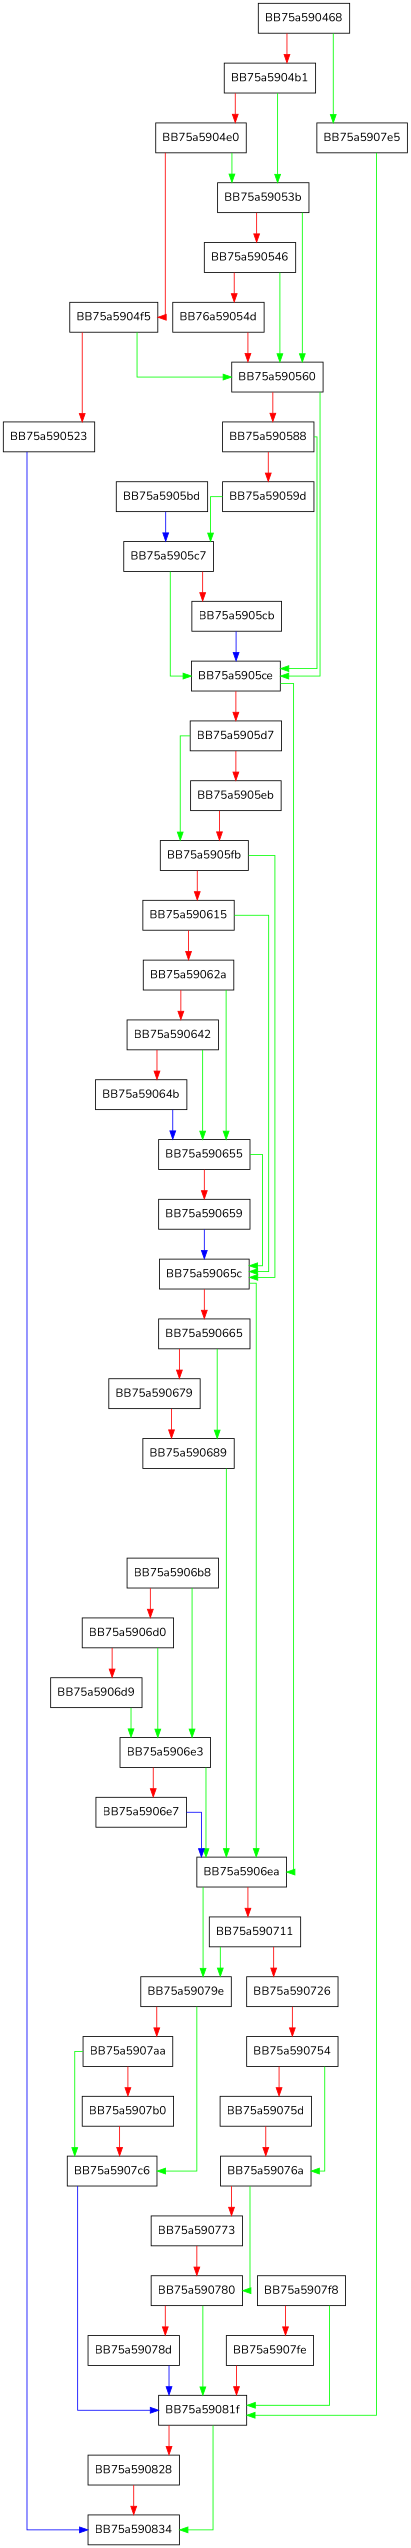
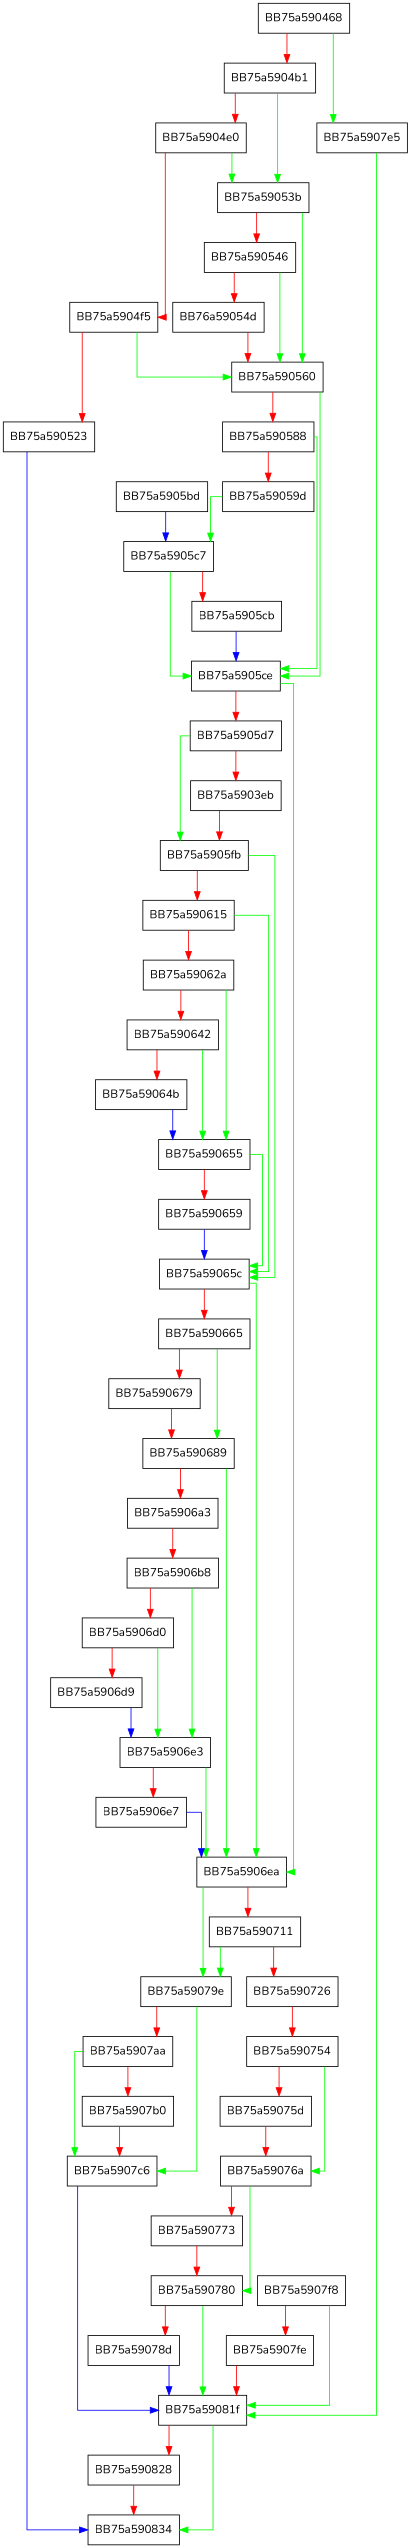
node "BB75a5905eb": label "BB75a5905eb" -> "BB75a5903eb"
node "BB75a5906a3": added
edge "BB75a5906d9" -> "BB75a5906e3": color green -> blue
